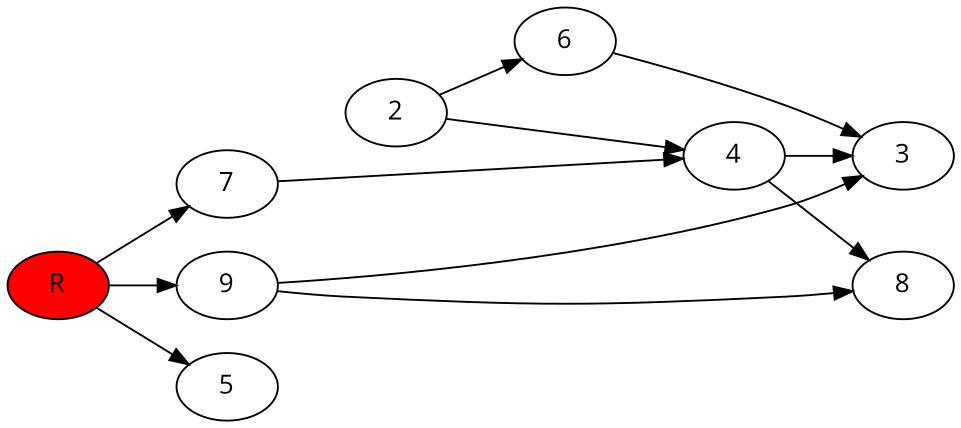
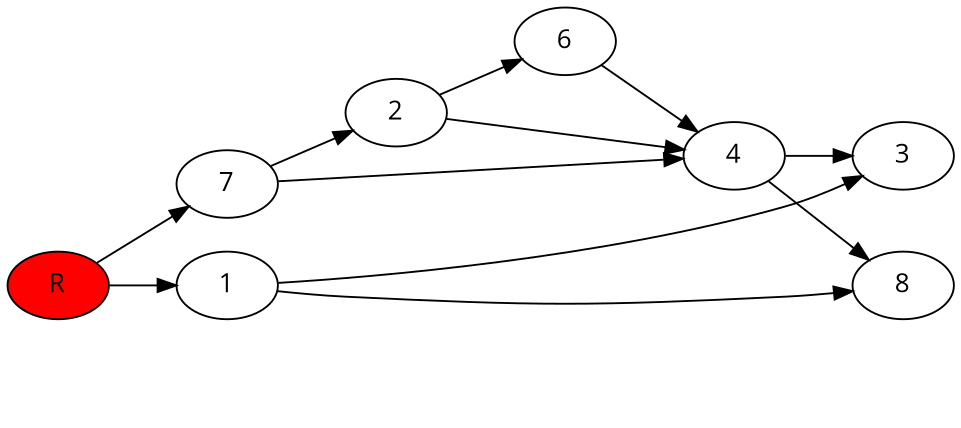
edge "6" -> "3": now "6" -> "4"
edge "7" -> "2": added
node "9": label "9" -> "1"
node "5": removed
